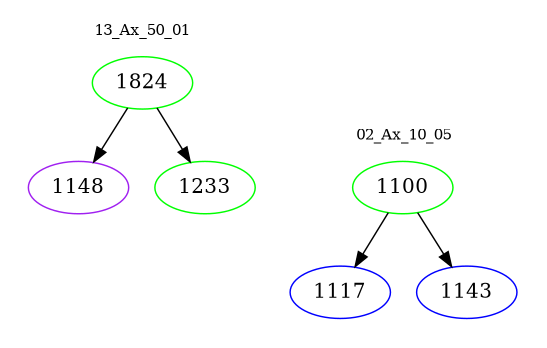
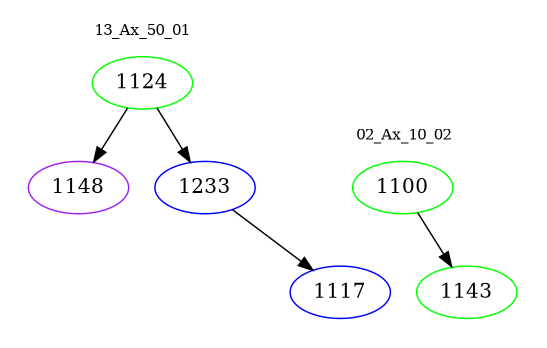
node "1824": label "1824" -> "1124"
cluster "02_Ax_10_05": label "02_Ax_10_05" -> "02_Ax_10_02"
node "1233": color green -> blue
edge "1100" -> "1117": now "1233" -> "1117"
node "1143": color blue -> green
